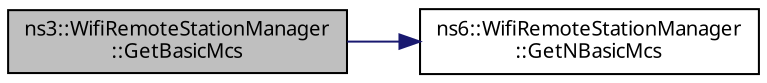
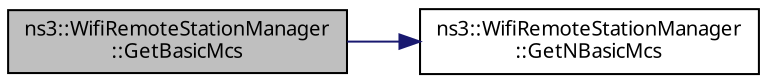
node "ns6::WifiRemoteStationManager ::GetNBasicMcs": label "ns6::WifiRemoteStationManager ::GetNBasicMcs" -> "ns3::WifiRemoteStationManager ::GetNBasicMcs"
